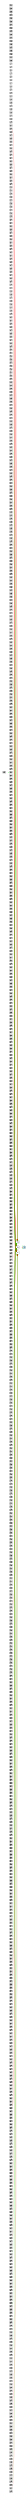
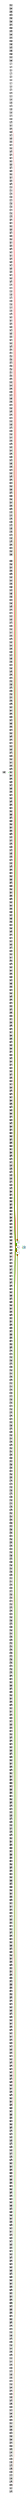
node "-154": removed
